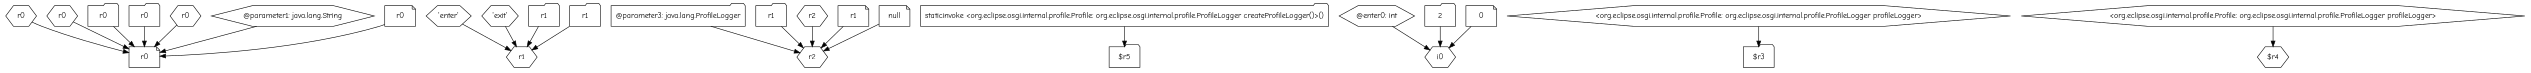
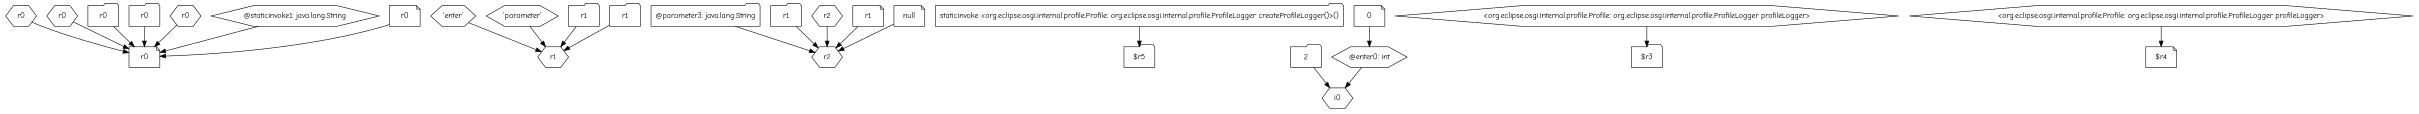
node "@parameter1: java.lang.String": label "@parameter1: java.lang.String" -> "@staticinvoke1: java.lang.String"
node "'exit'": label "'exit'" -> "'parameter'"
node "@parameter3: java.lang.ProfileLogger": label "@parameter3: java.lang.ProfileLogger" -> "@parameter3: java.lang.String"
edge "0" -> "i0": now "0" -> "@enter0: int"
node "$r4": shape hexagon -> note
